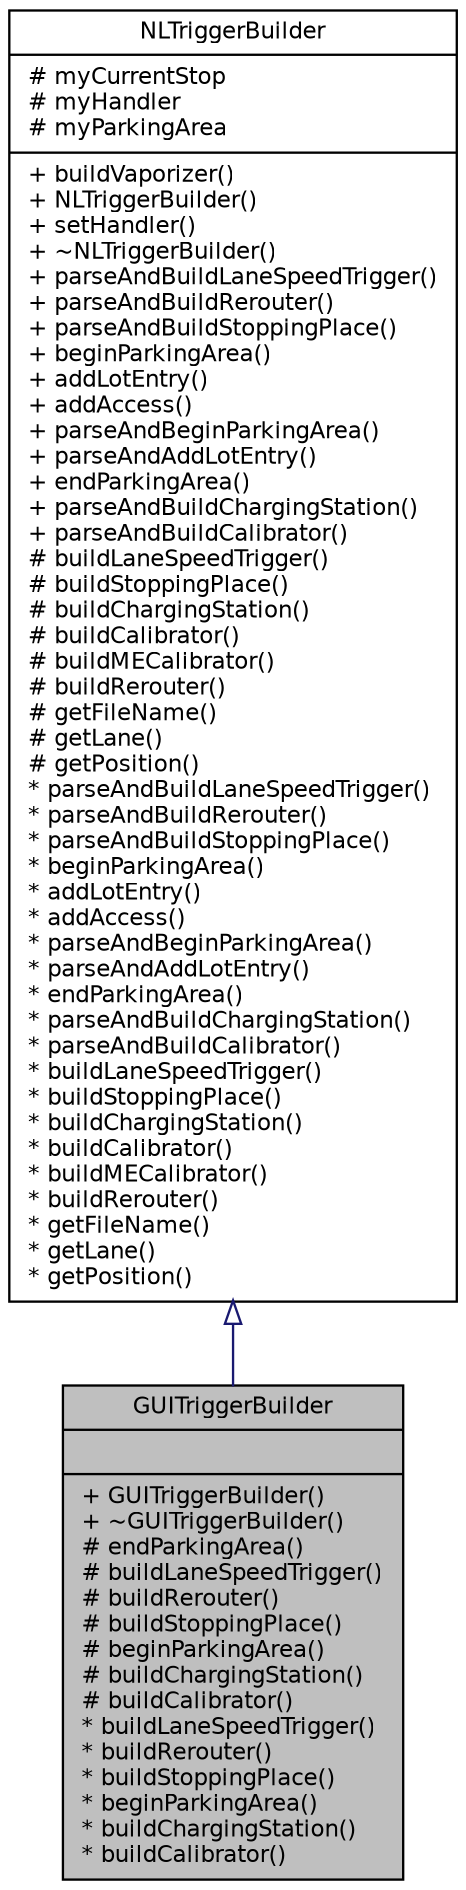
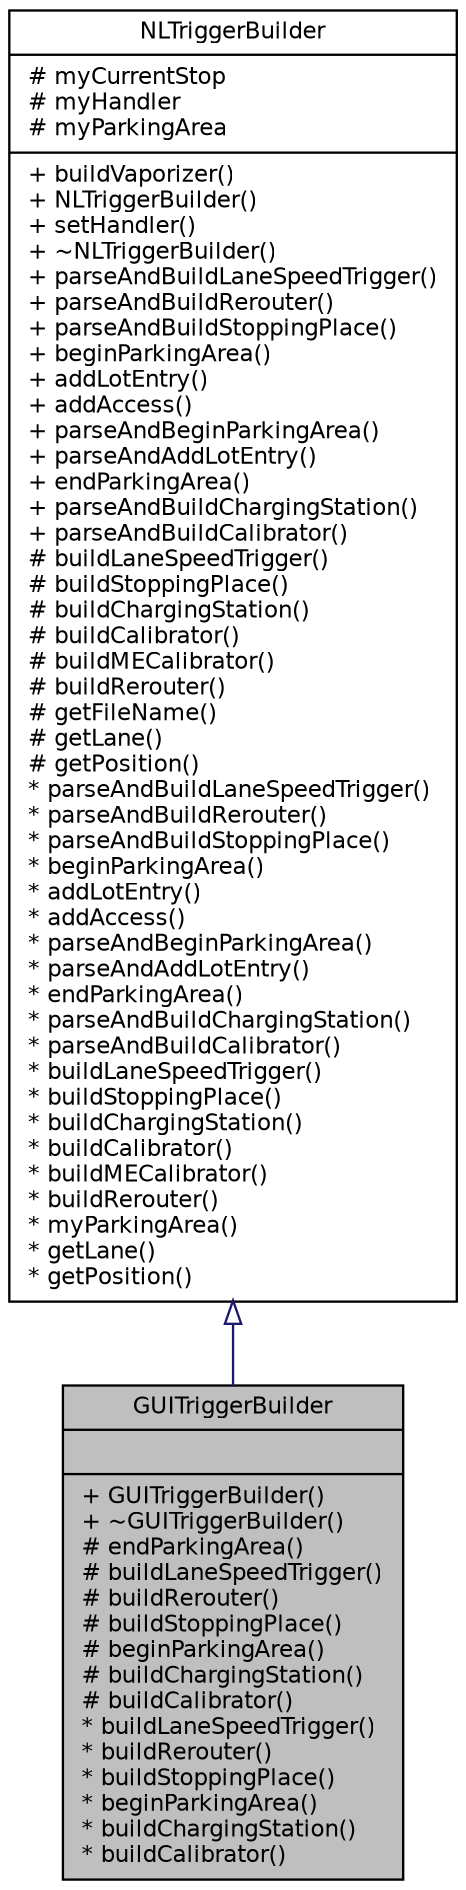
node "NLTriggerBuilder": text "* getFileName()" -> "* myParkingArea()"
